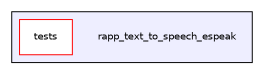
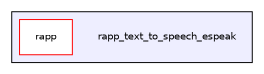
node "tests": label "tests" -> "rapp"
